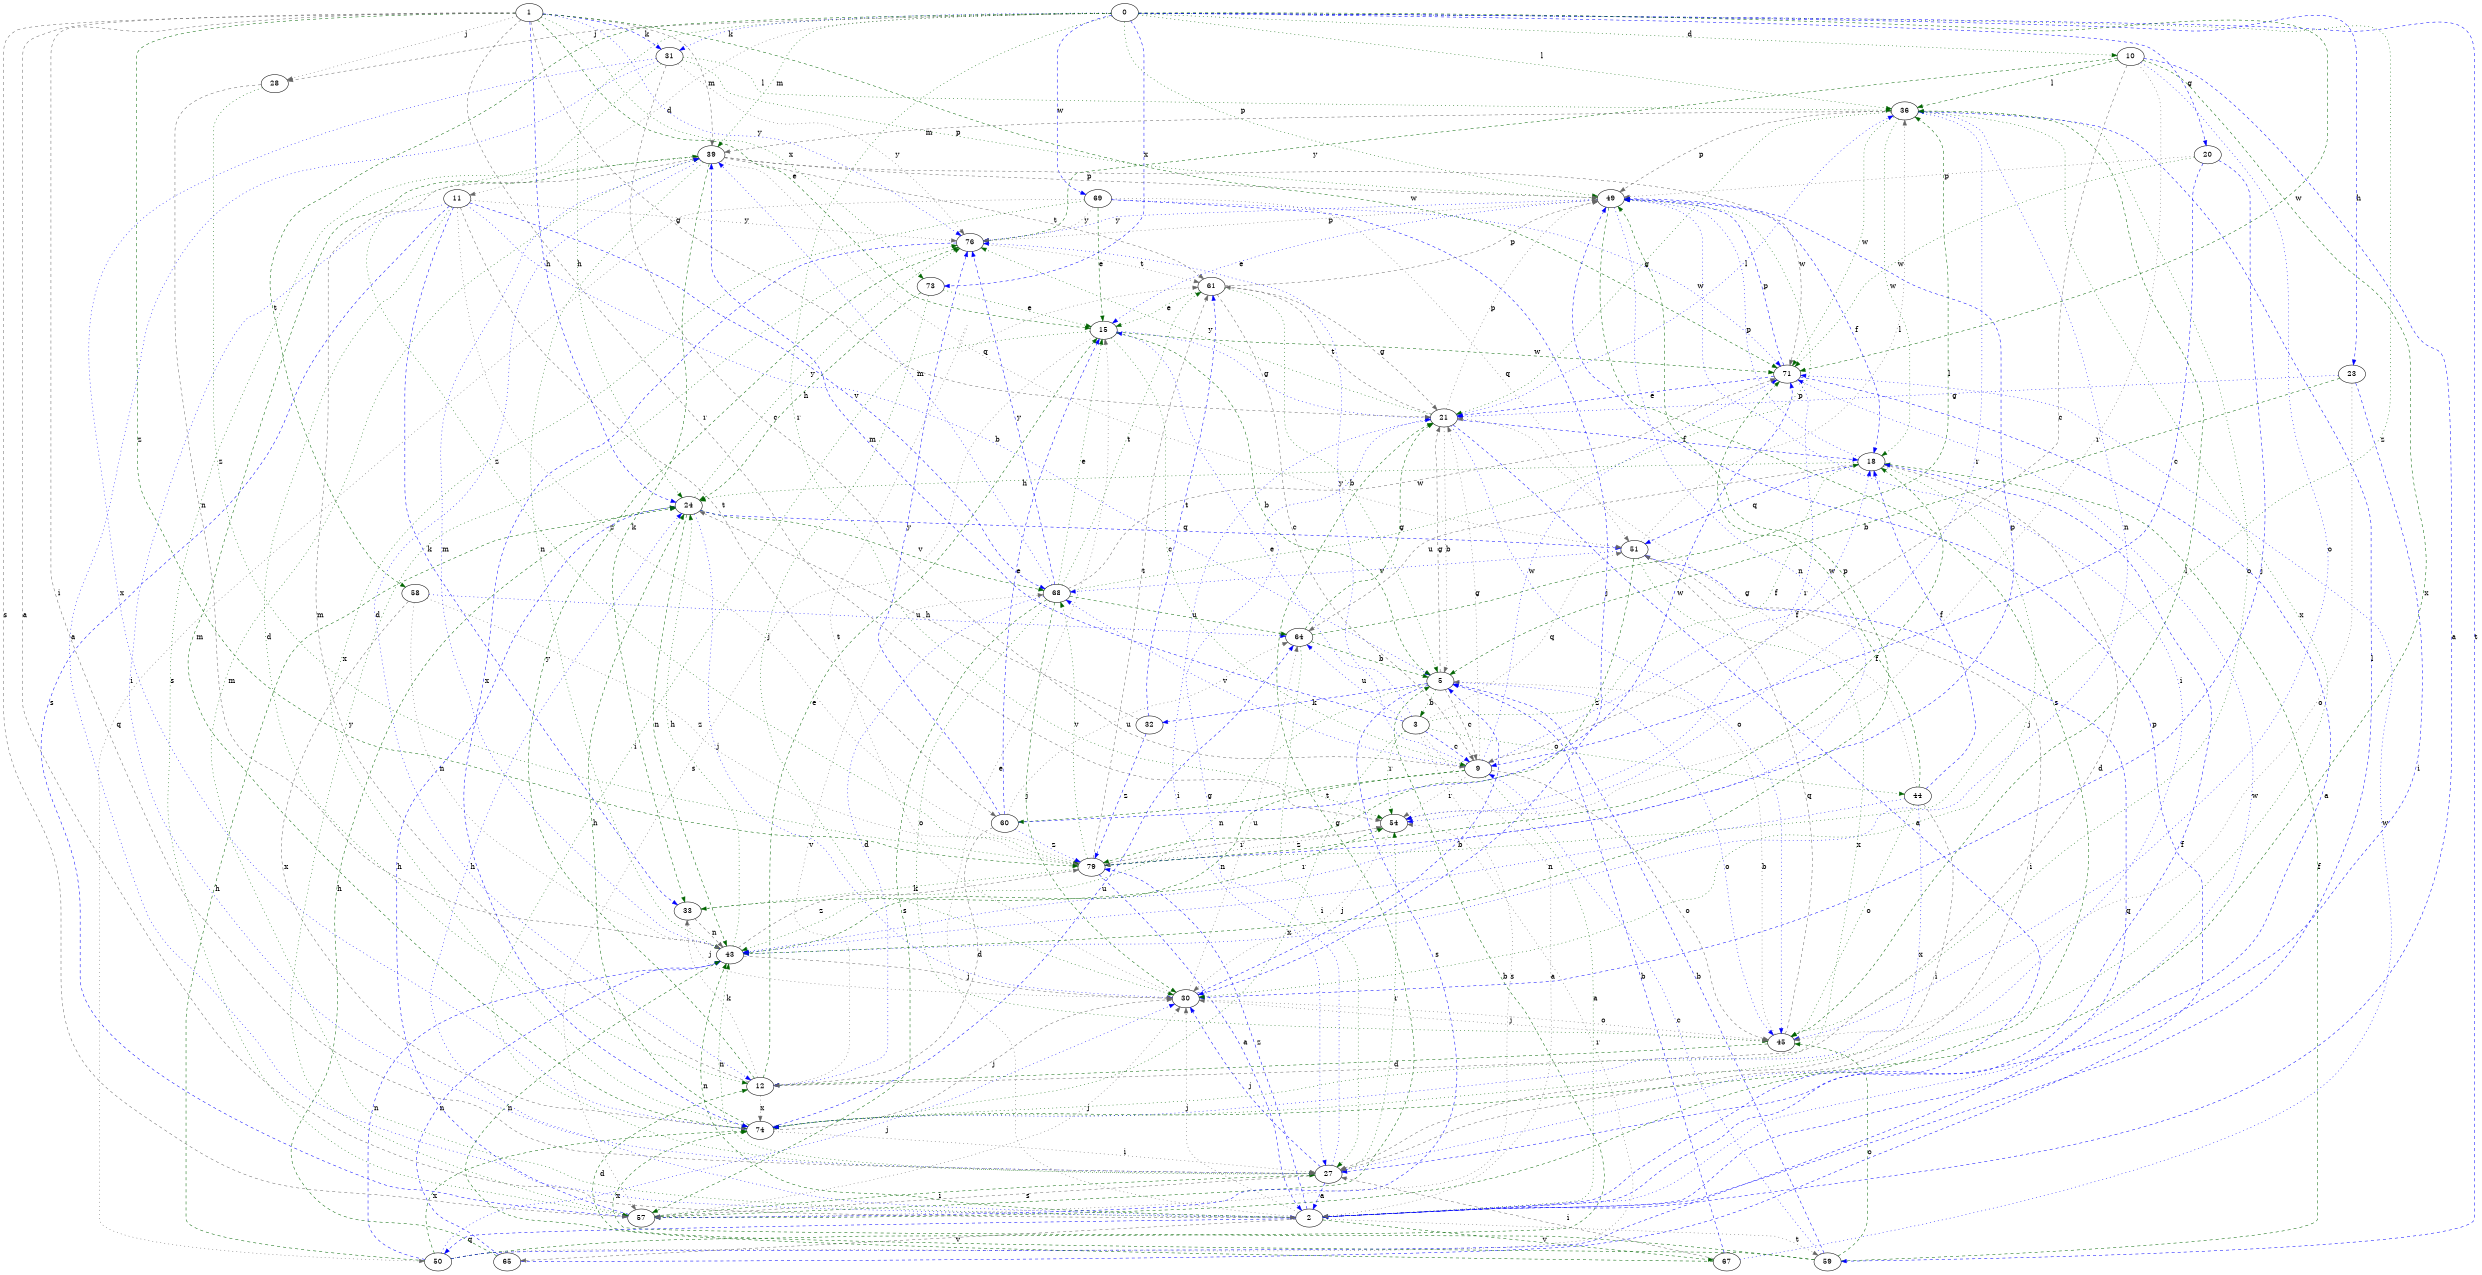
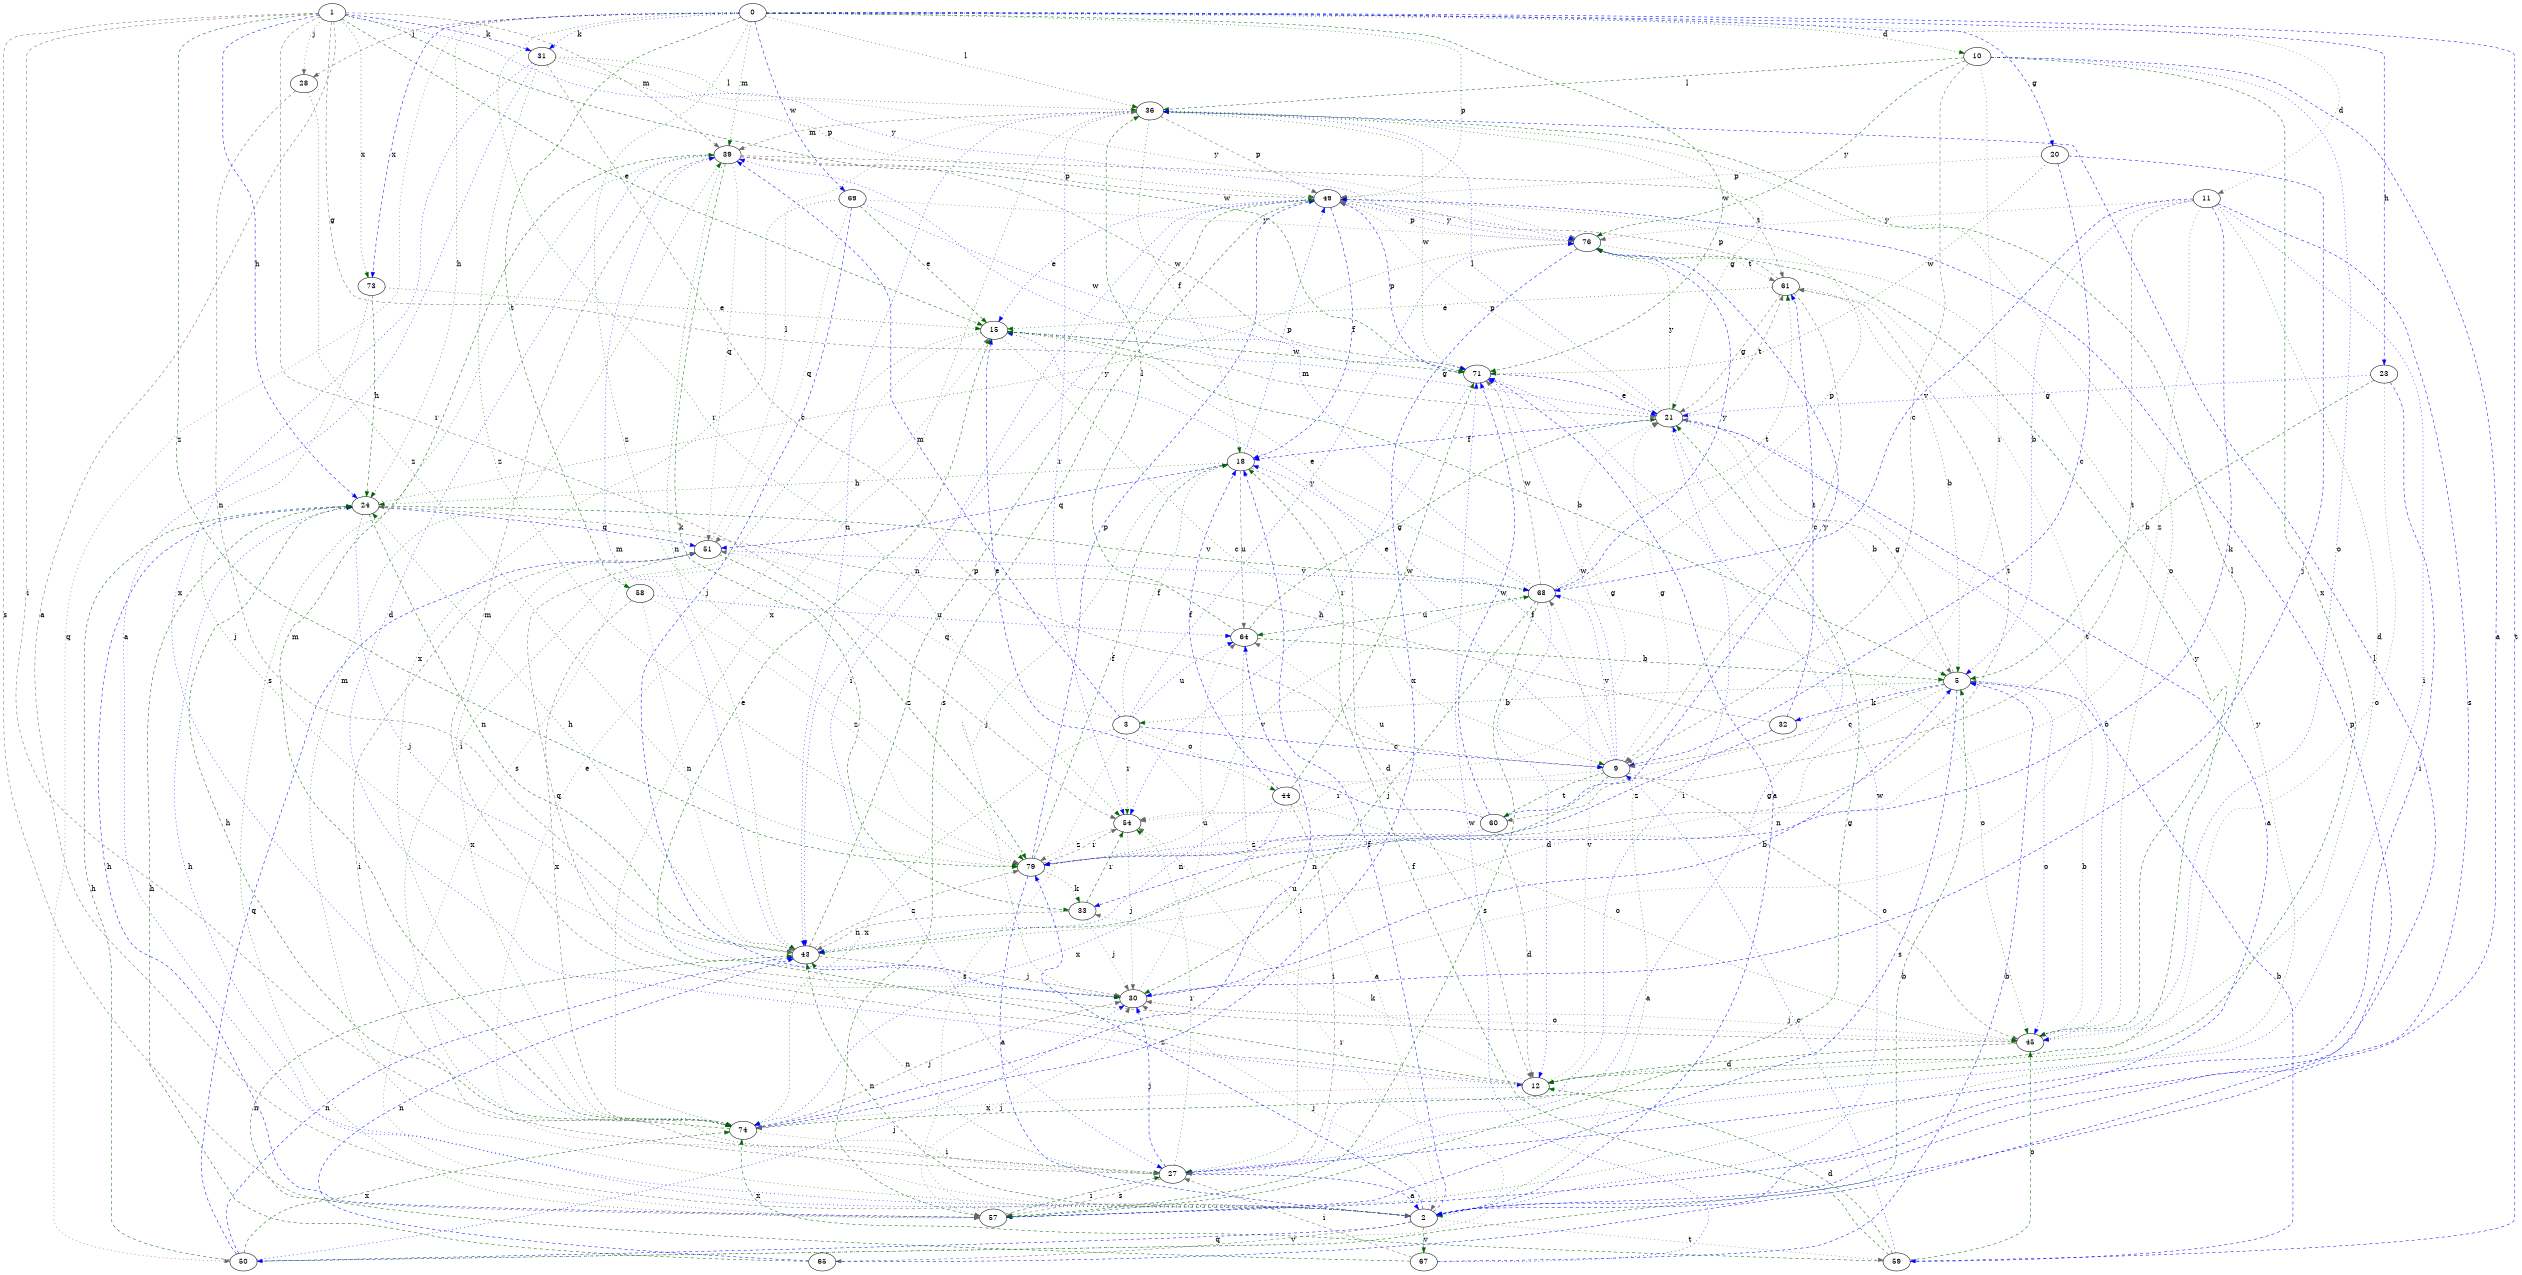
edge "36" -> "18": label "w" -> "f"
edge "69" -> "50": now "0" -> "50"
